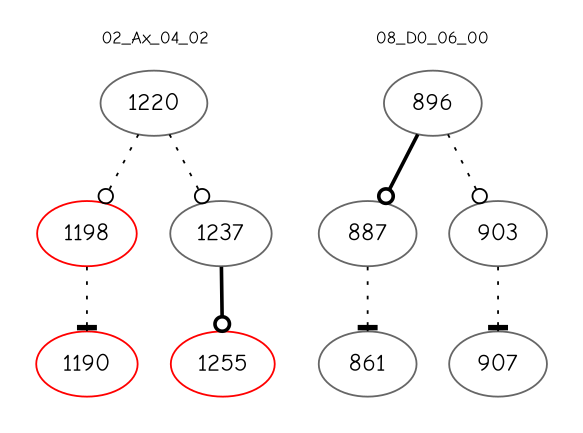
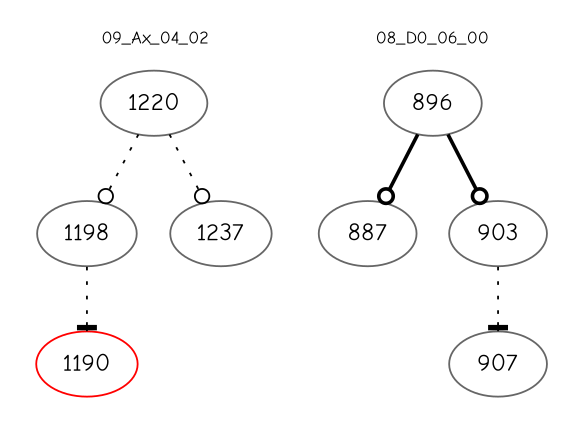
cluster "02_Ax_04_02": label "02_Ax_04_02" -> "09_Ax_04_02"
edge "896" -> "903": style dotted -> bold
node "1198": color red -> gray40
node "1255": removed
node "861": removed
